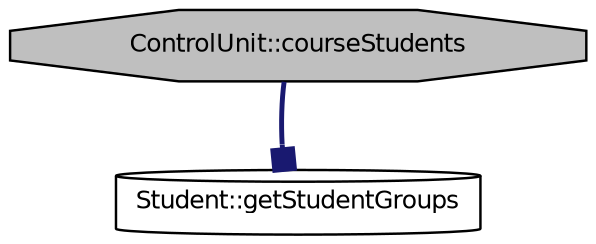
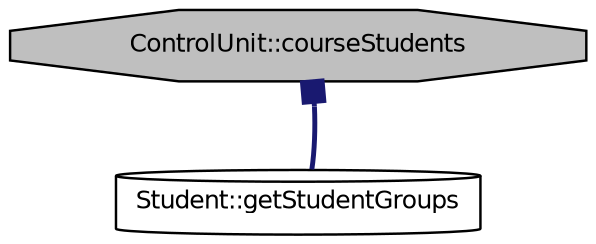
edge "ControlUnit::courseStudents" -> "Student::getStudentGroups": reversed
